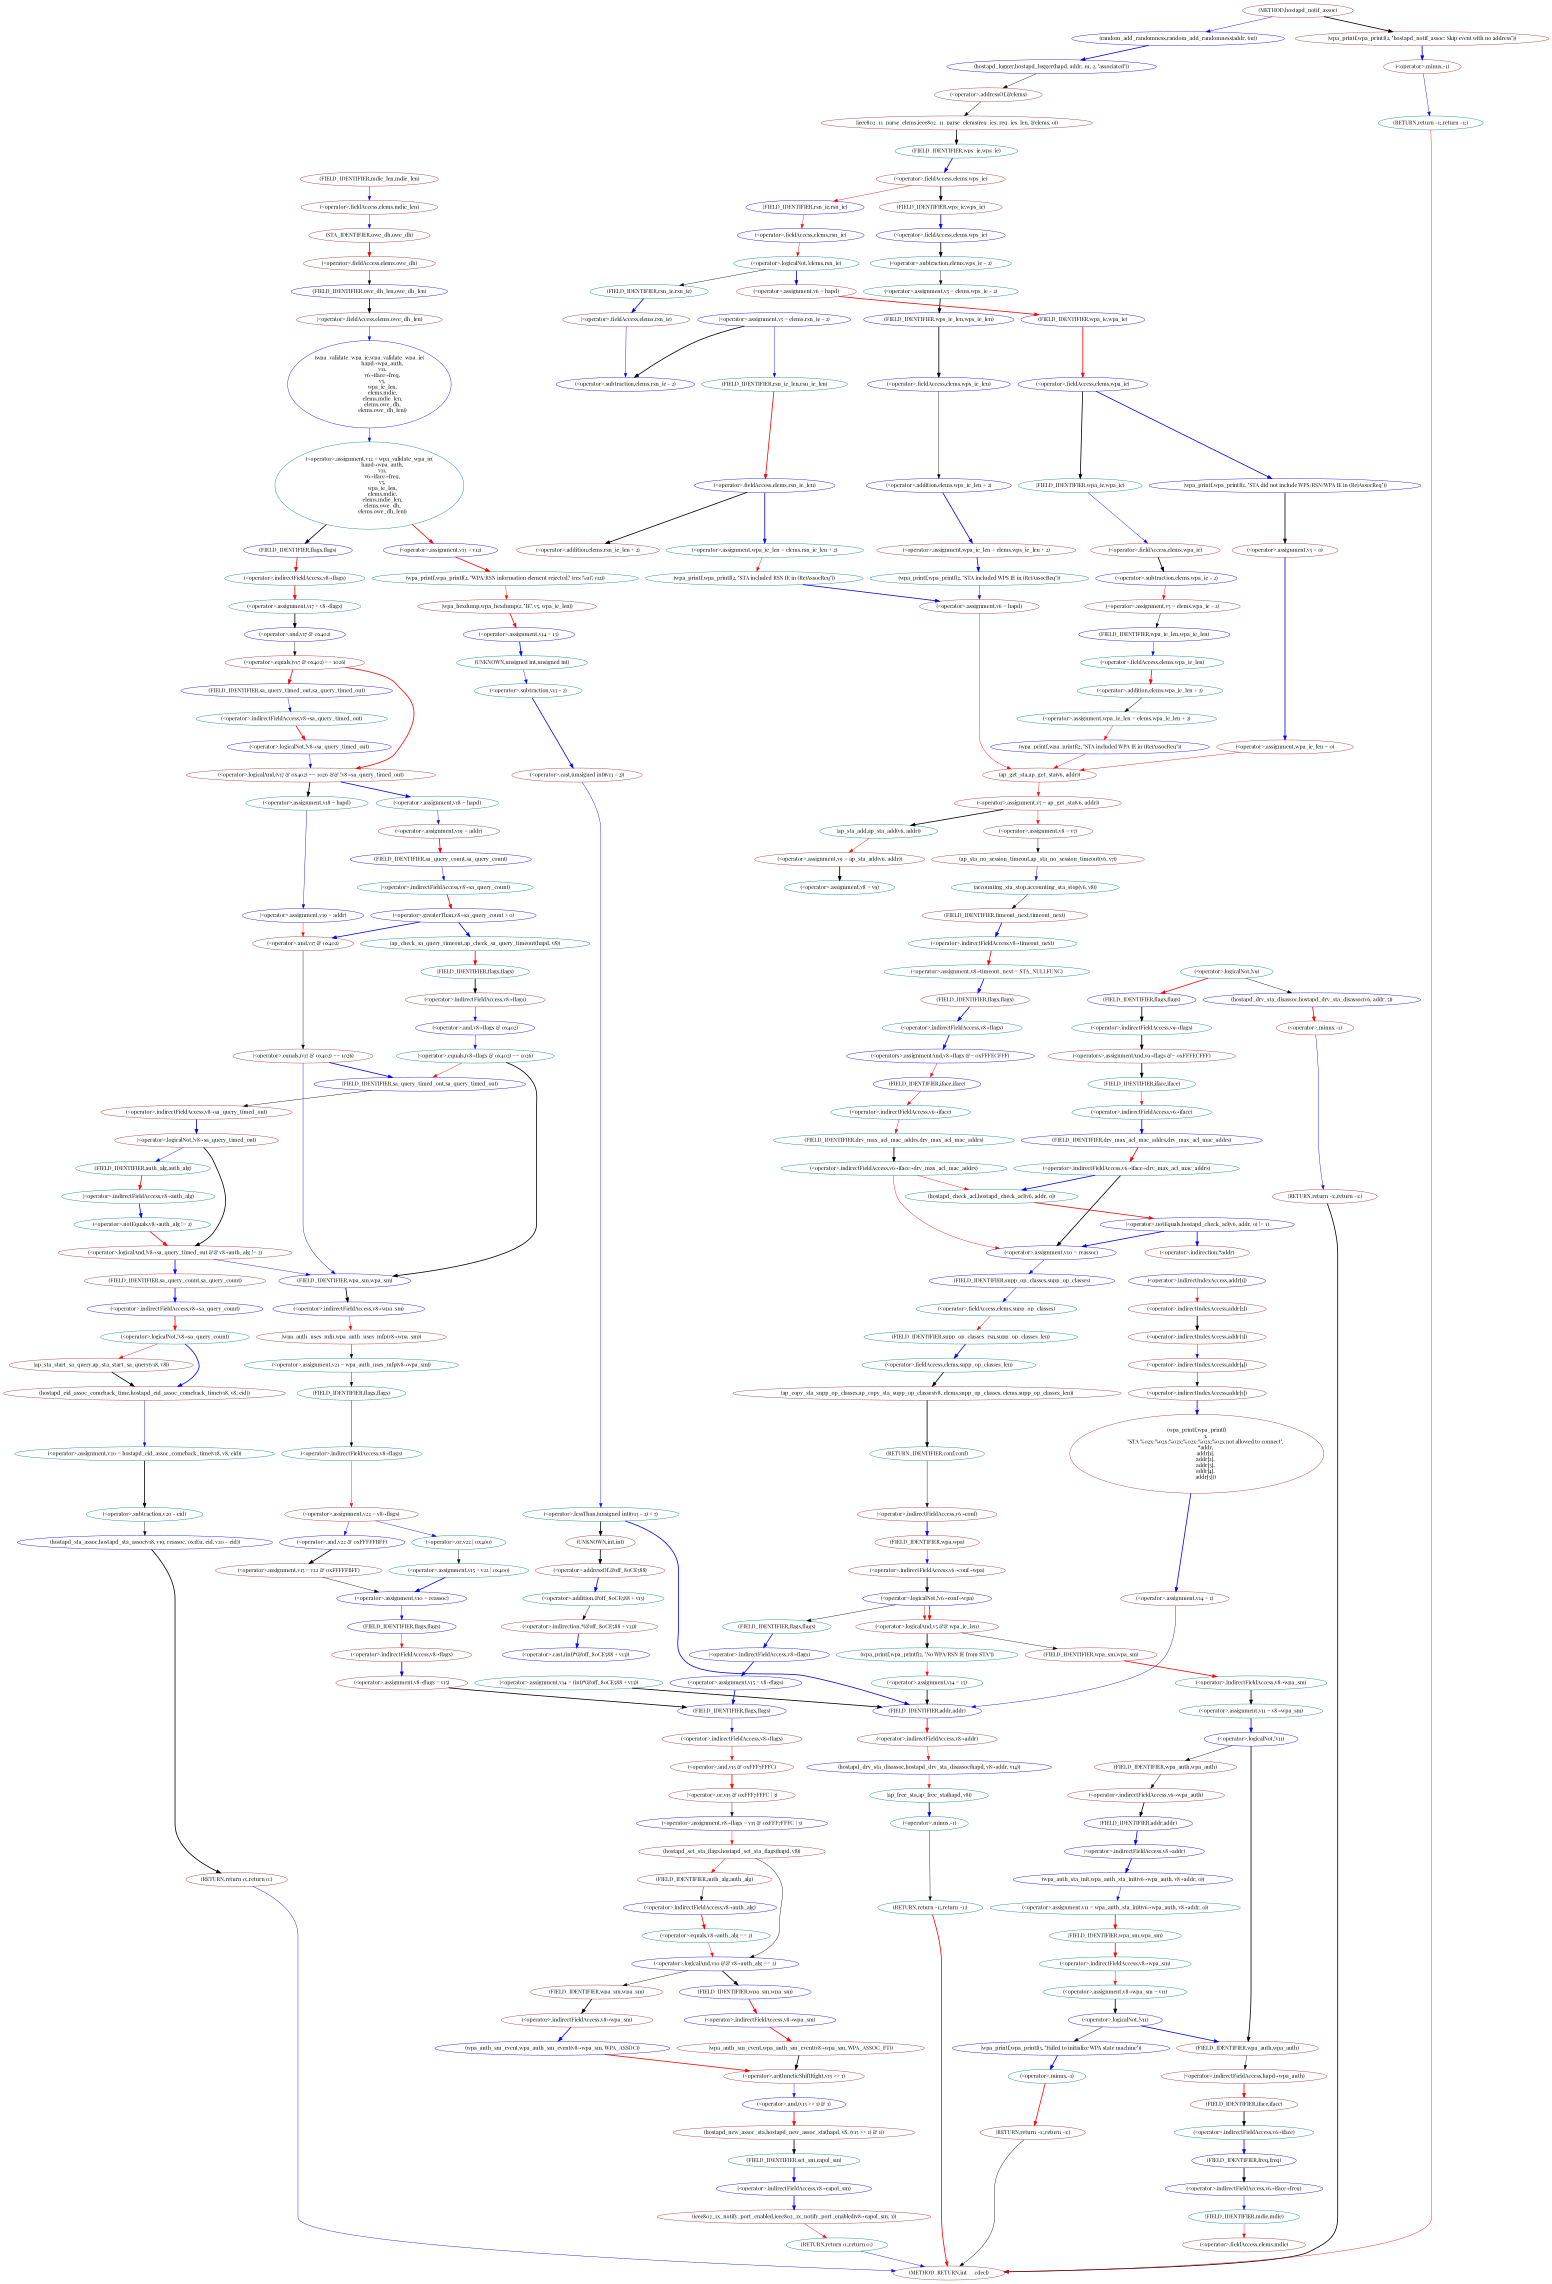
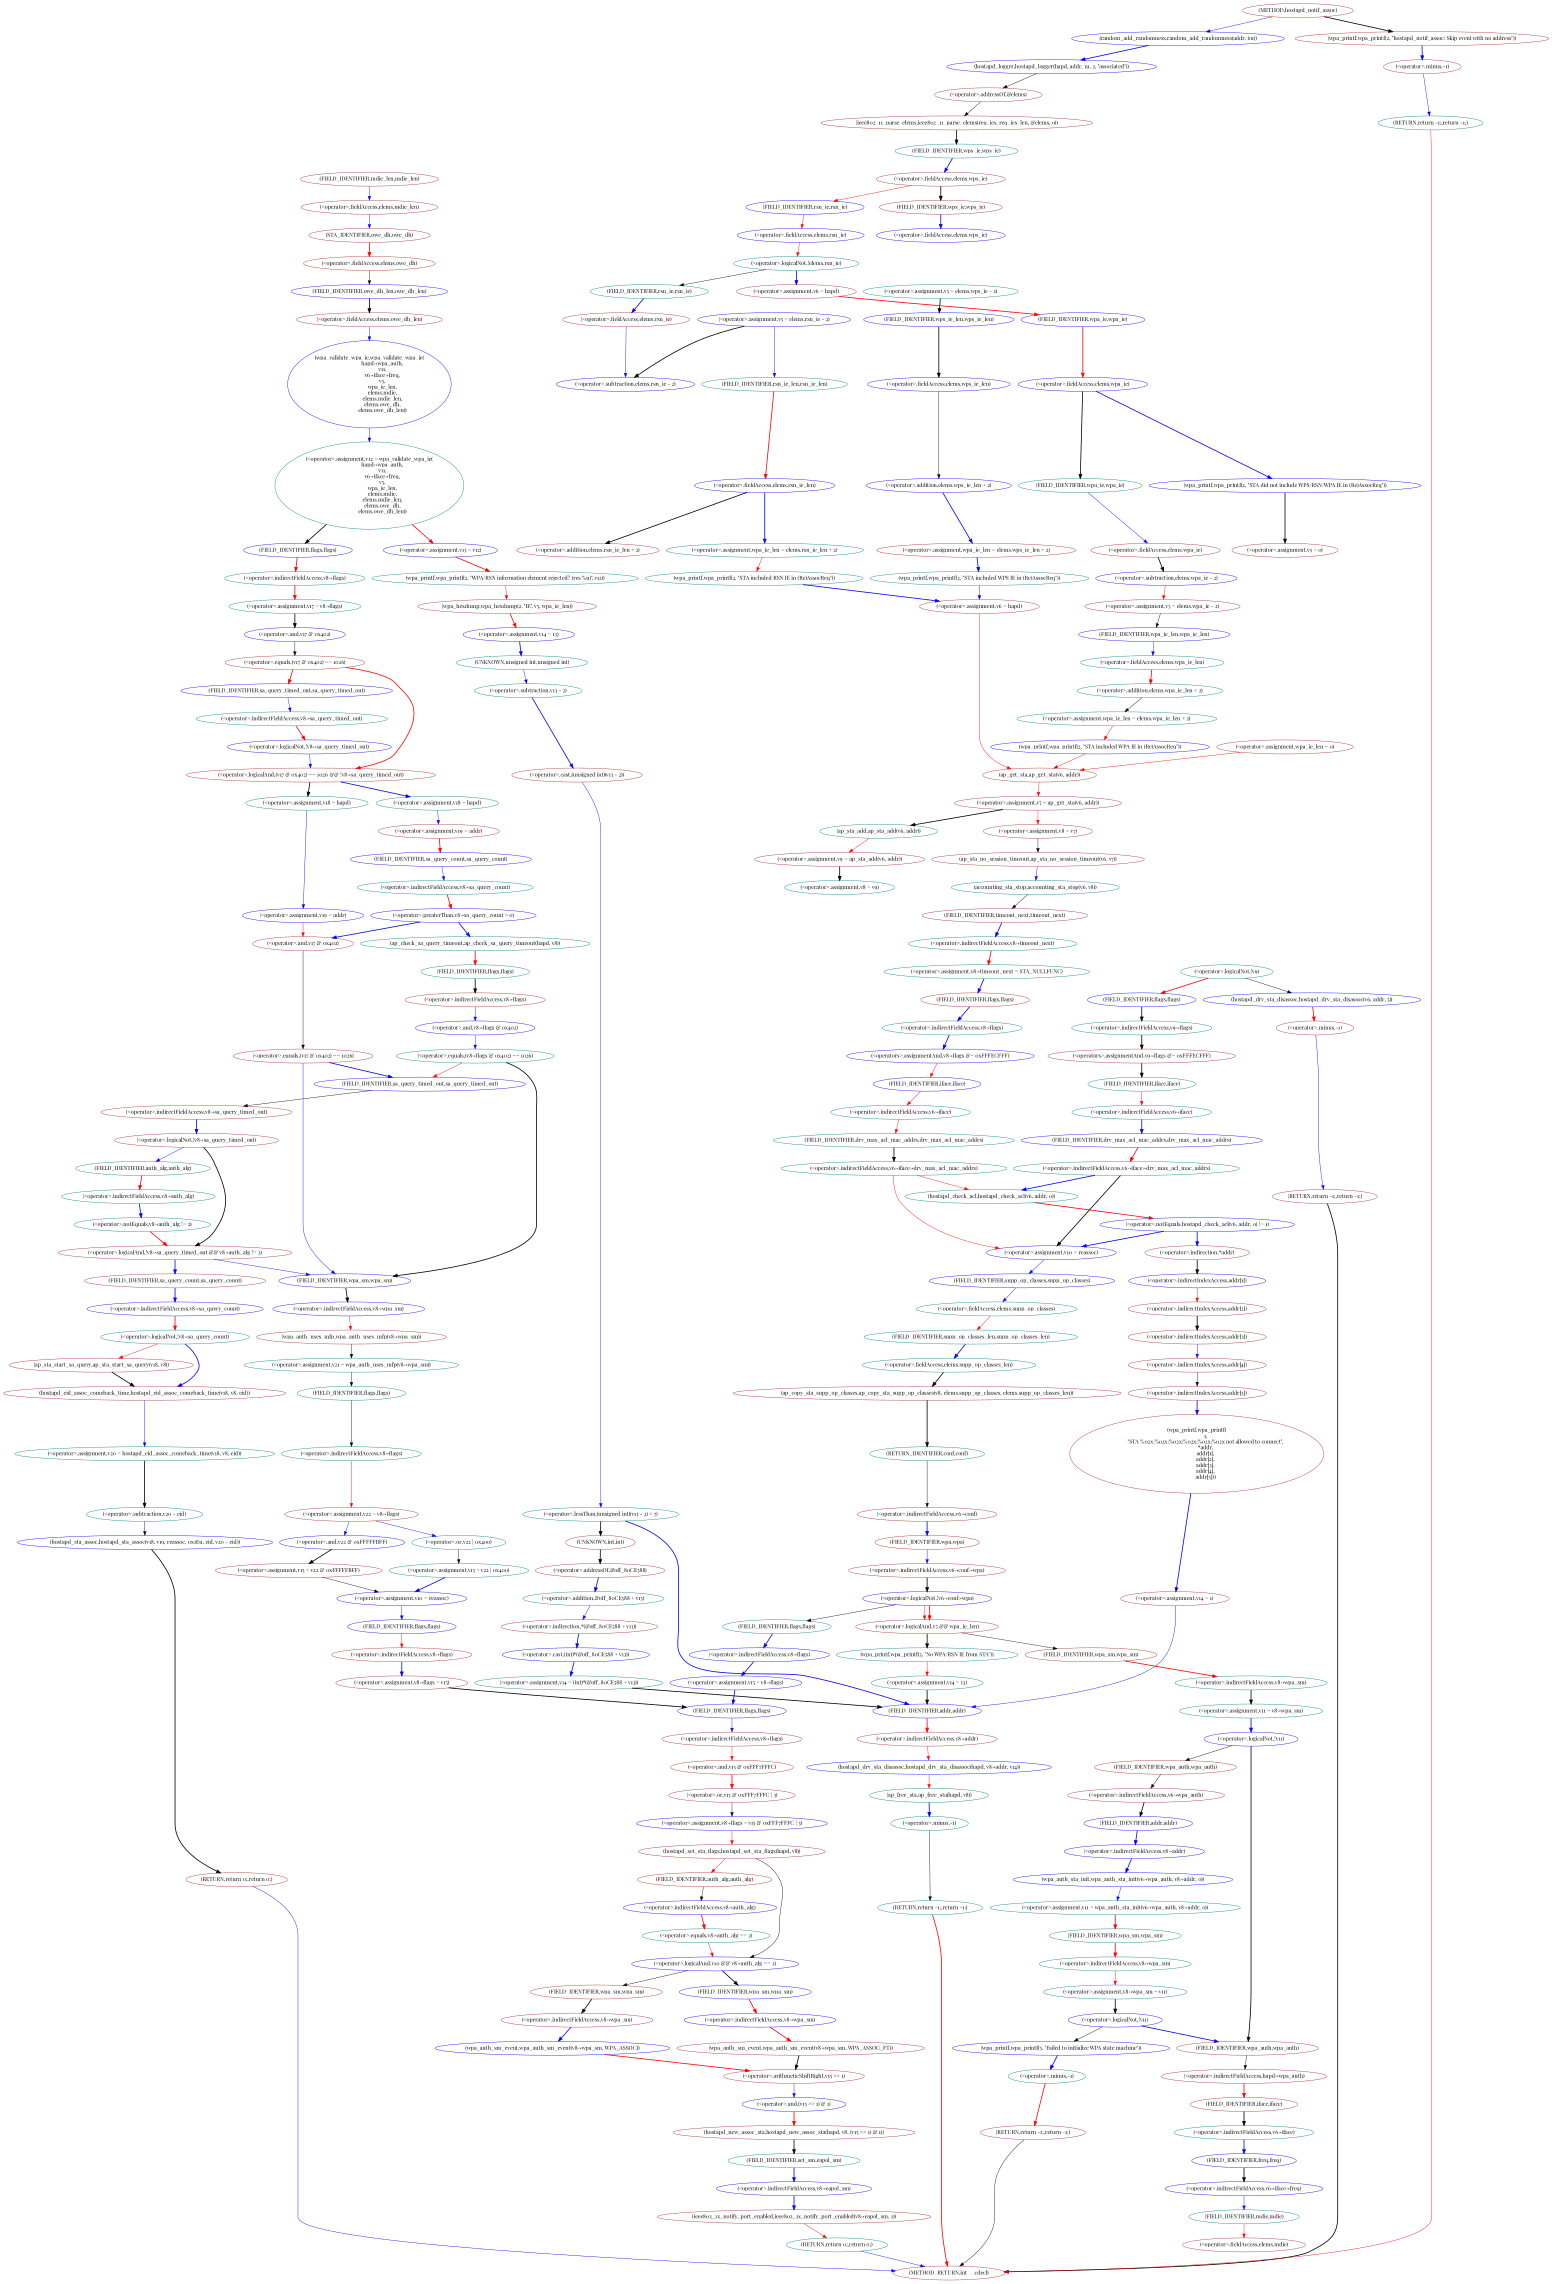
node "(<operator>.subtraction,elems.wps_ie - 2)": removed
edge "(<operator>.assignment,v5 = 0)" -> "(<operator>.assignment,wpa_ie_len = 0)": removed
edge "(<operator>.indirection,*addr)" -> "(<operator>.indirectIndexAccess,addr[1])": added
node "(FIELD_IDENTIFIER,supp_op_classes_rsn,supp_op_classes_len)": label "(FIELD_IDENTIFIER,supp_op_classes_rsn,supp_op_classes_len)" -> "(FIELD_IDENTIFIER,supp_op_classes_len,supp_op_classes_len)"
edge "(<operator>.addition,&off_80CE588 + v13)" -> "(<operator>.indirection,*(&off_80CE588 + v13))": color black -> blue
edge "(<operator>.cast,(int)*(&off_80CE588 + v13))" -> "(<operator>.assignment,v14 = (int)*(&off_80CE588 + v13))": added
